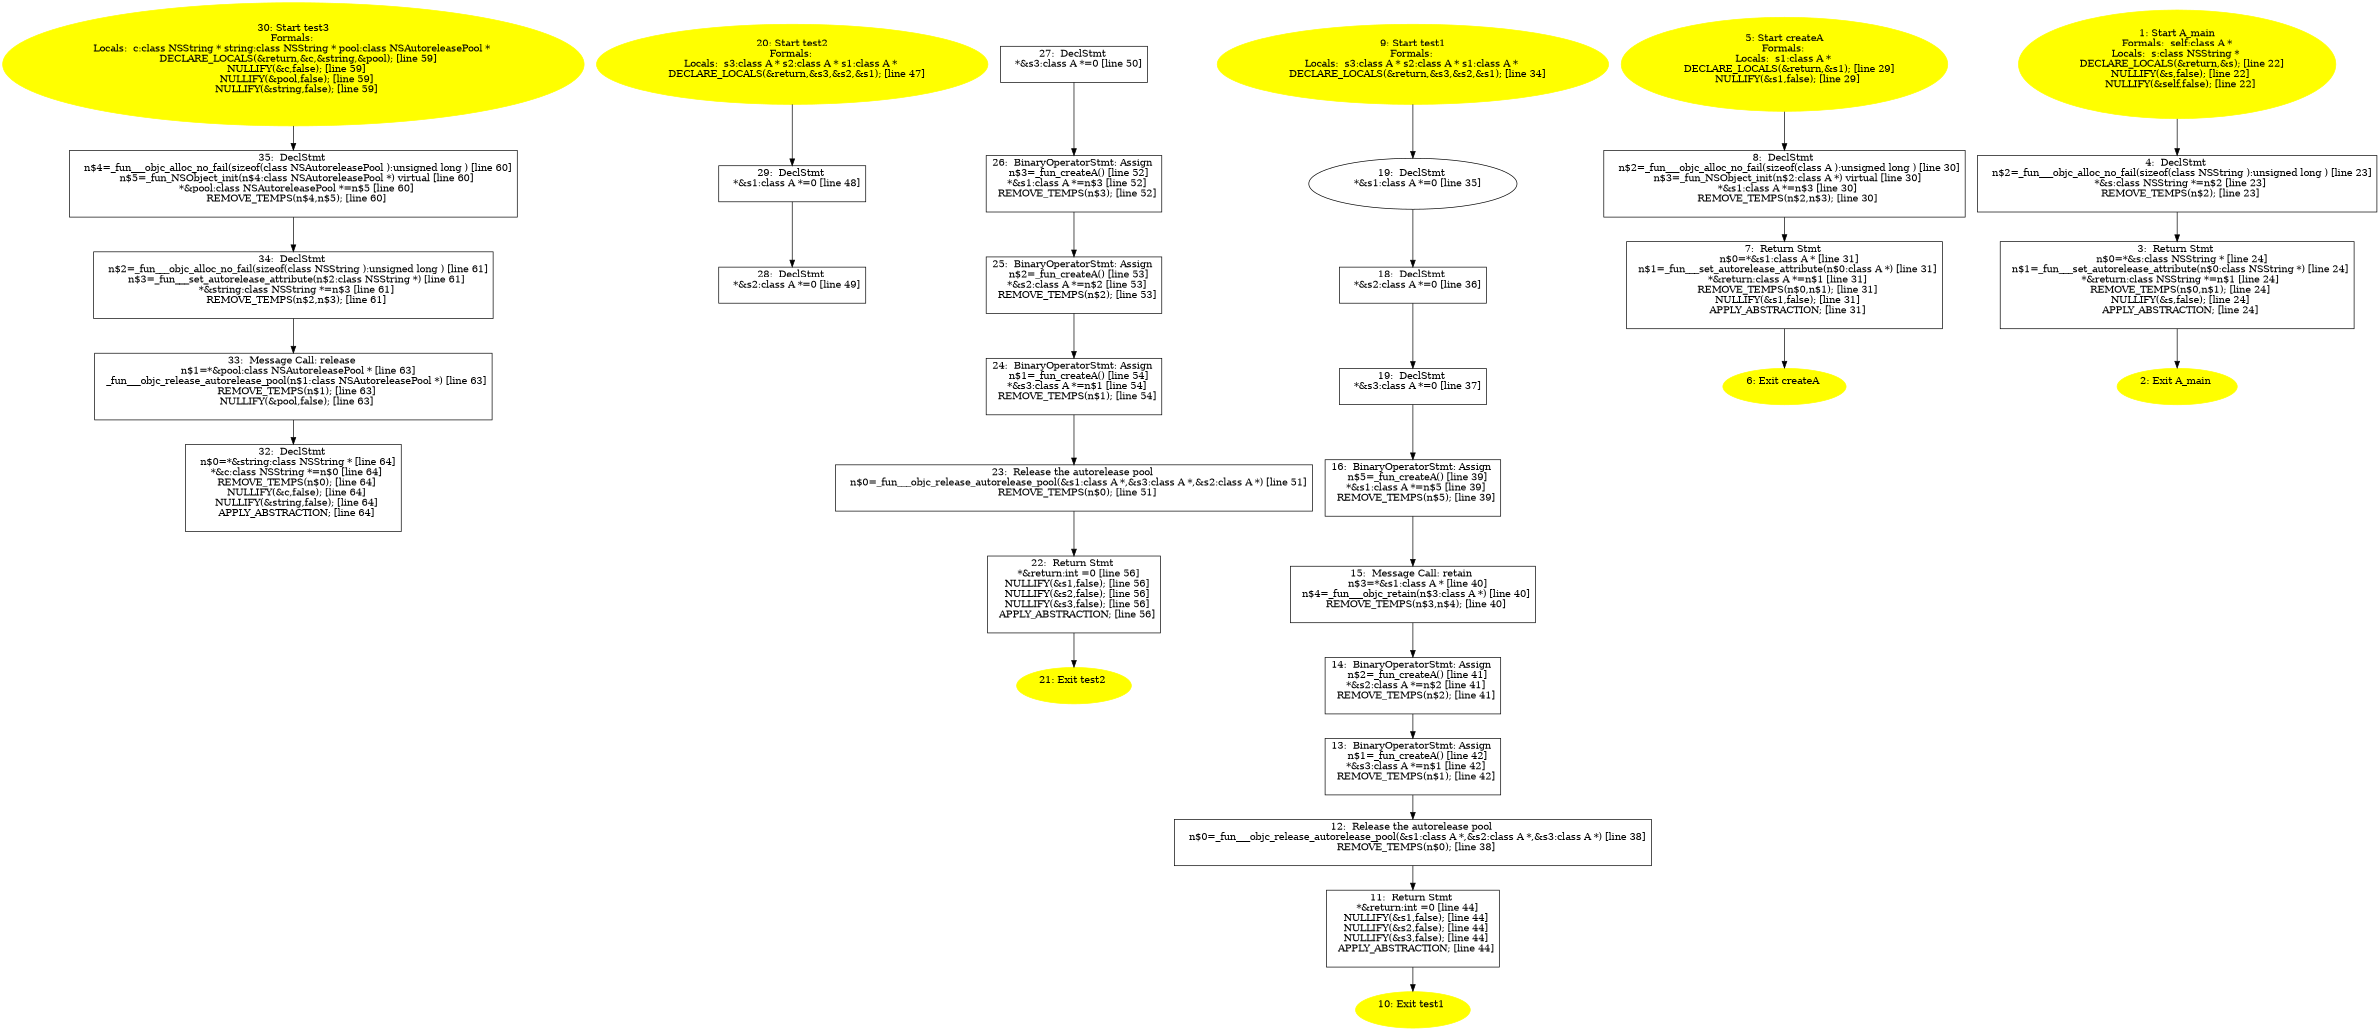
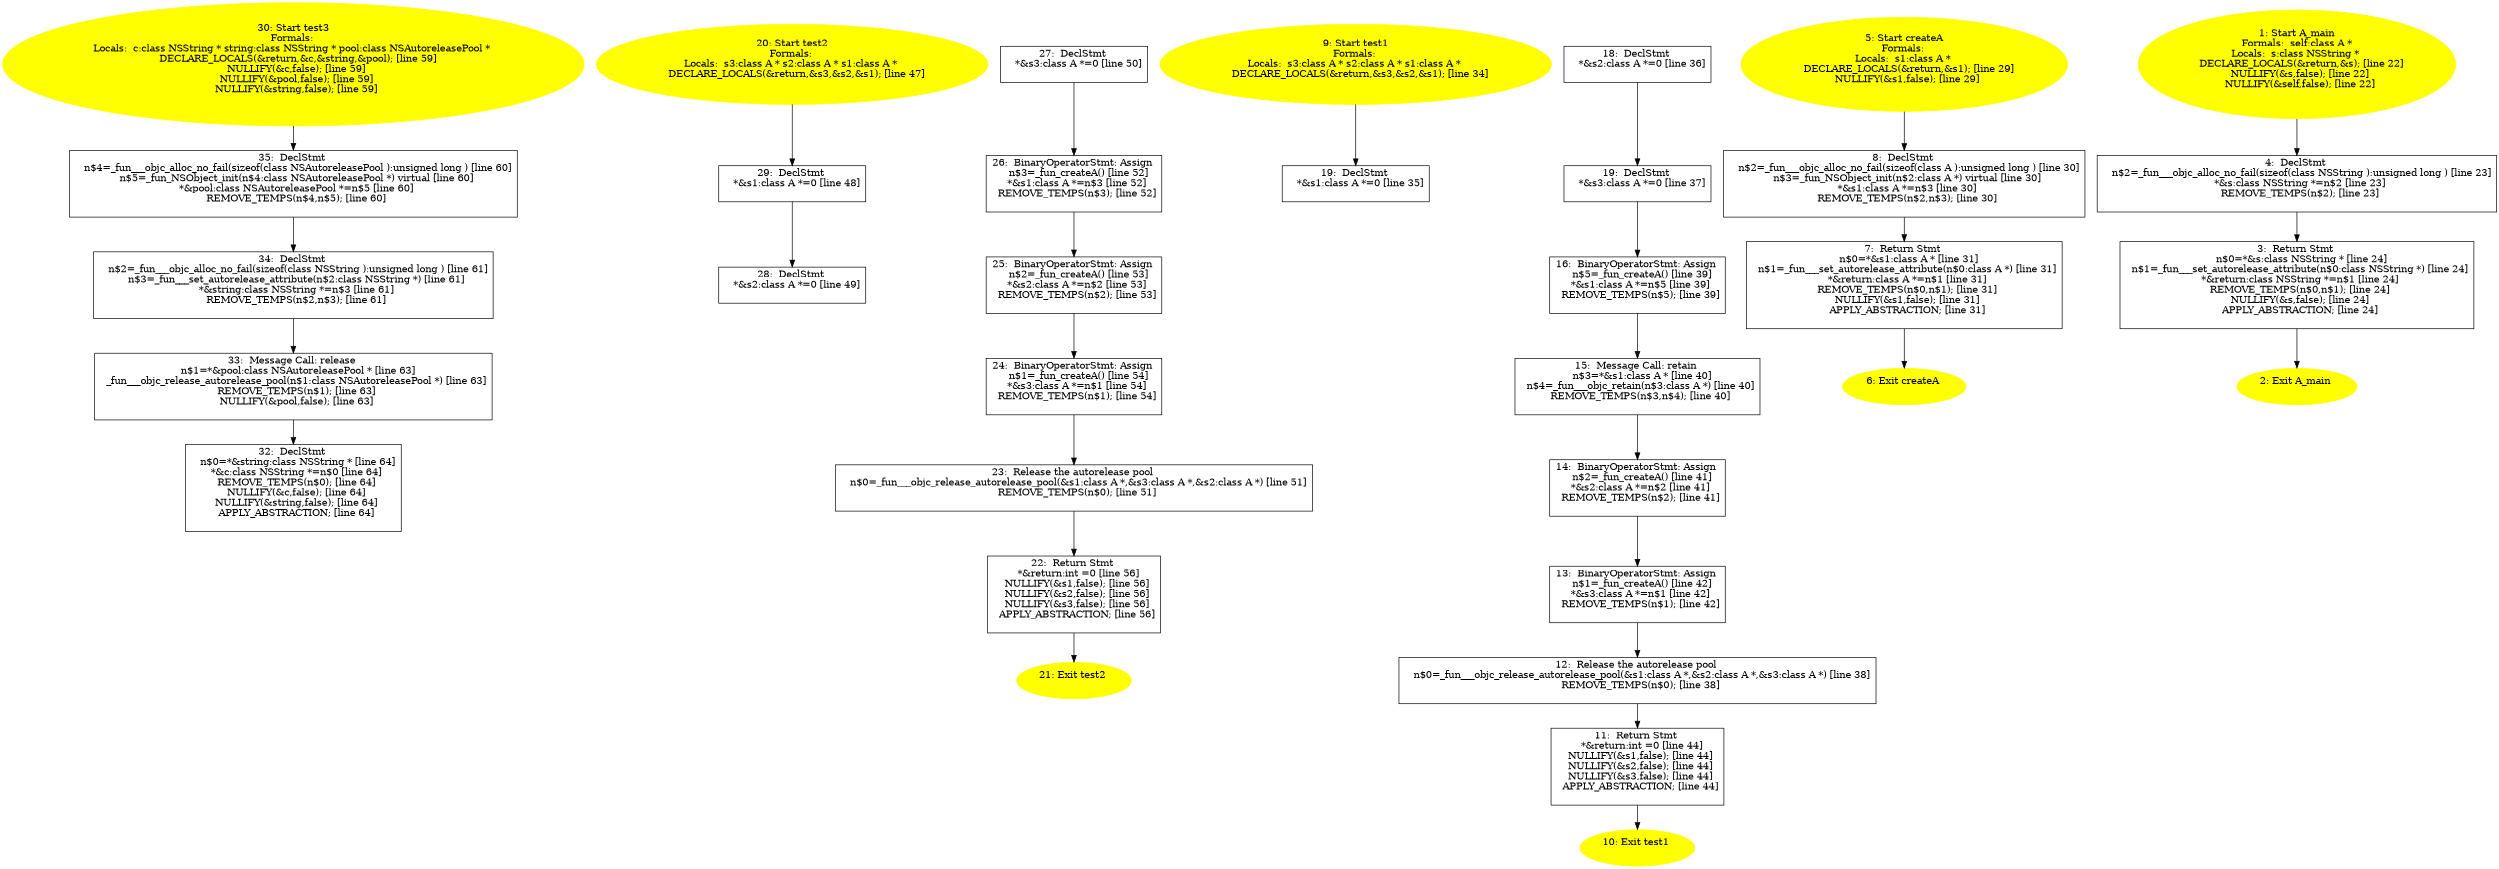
node "19:  DeclStmt *&s1:class A *=0 [line 35]": shape ellipse -> box
edge "19:  DeclStmt *&s1:class A *=0 [line 35]" -> "18:  DeclStmt *&s2:class A *=0 [line 36]": removed
